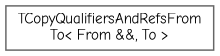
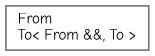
node "TCopyQualifiersAndRefsFrom To< From &&, To >": label "TCopyQualifiersAndRefsFrom To< From &&, To >" -> "From To< From &&, To >"
